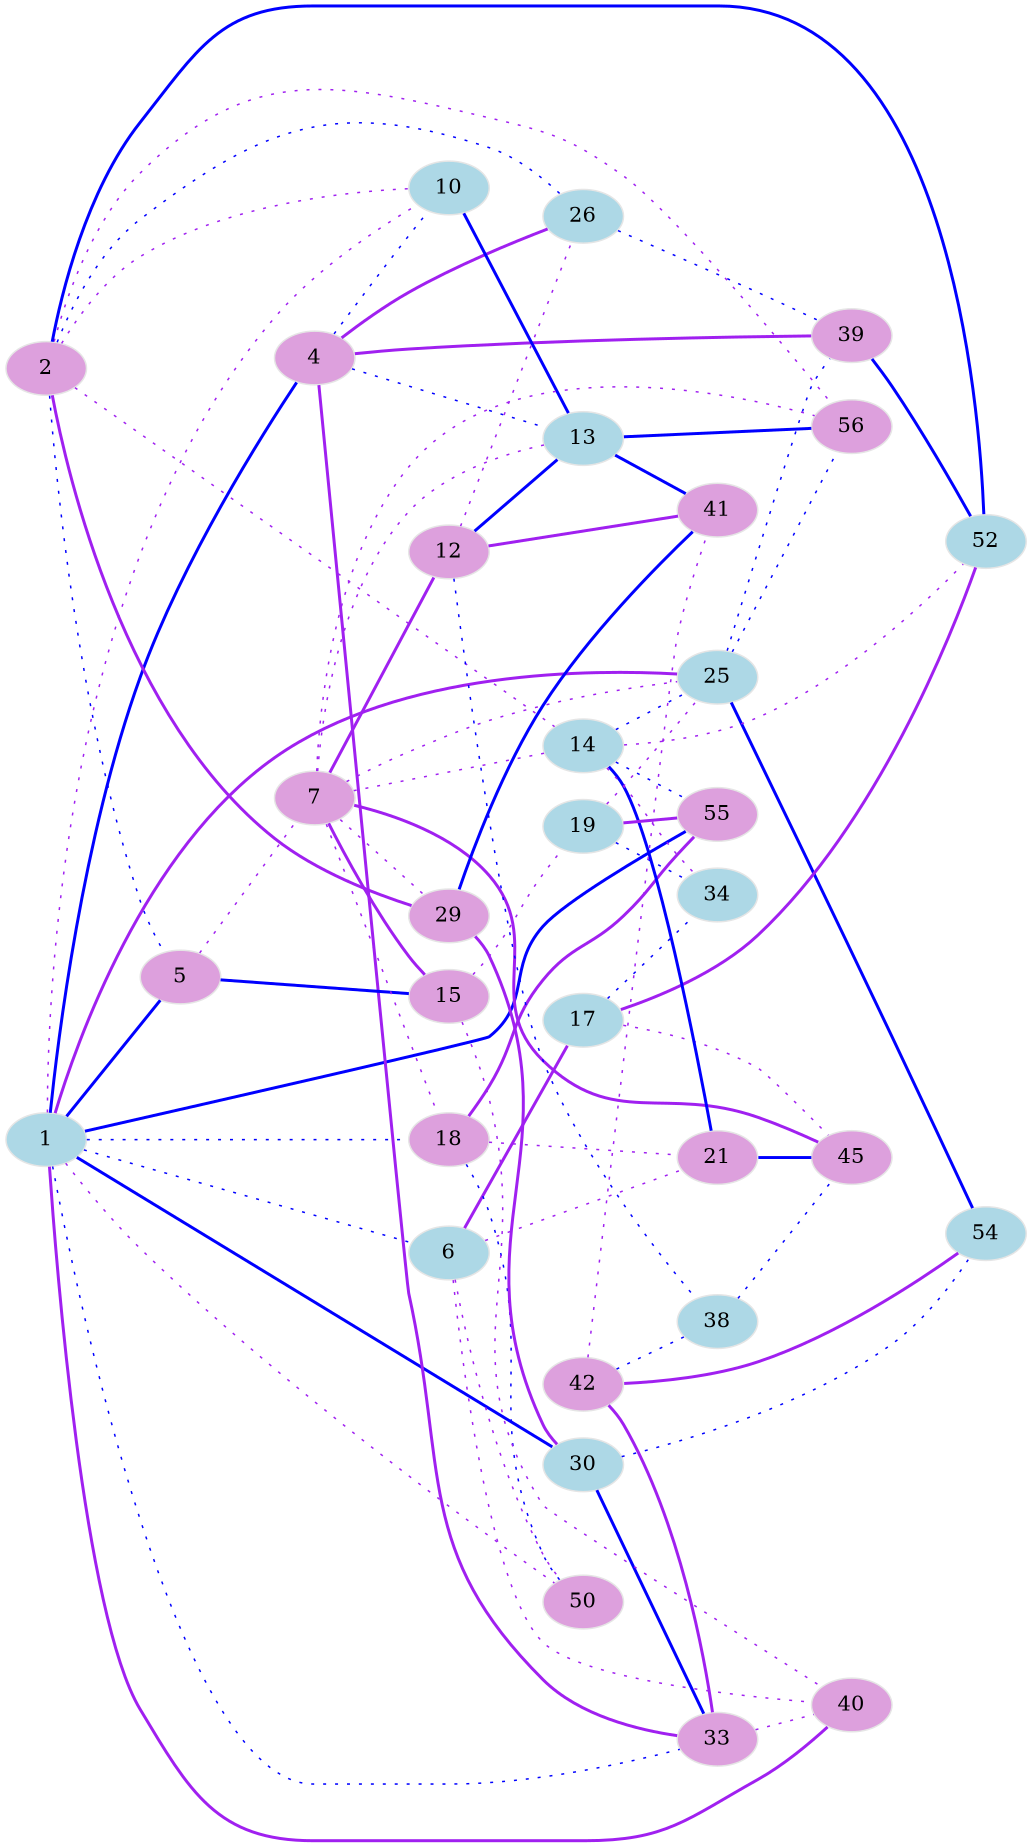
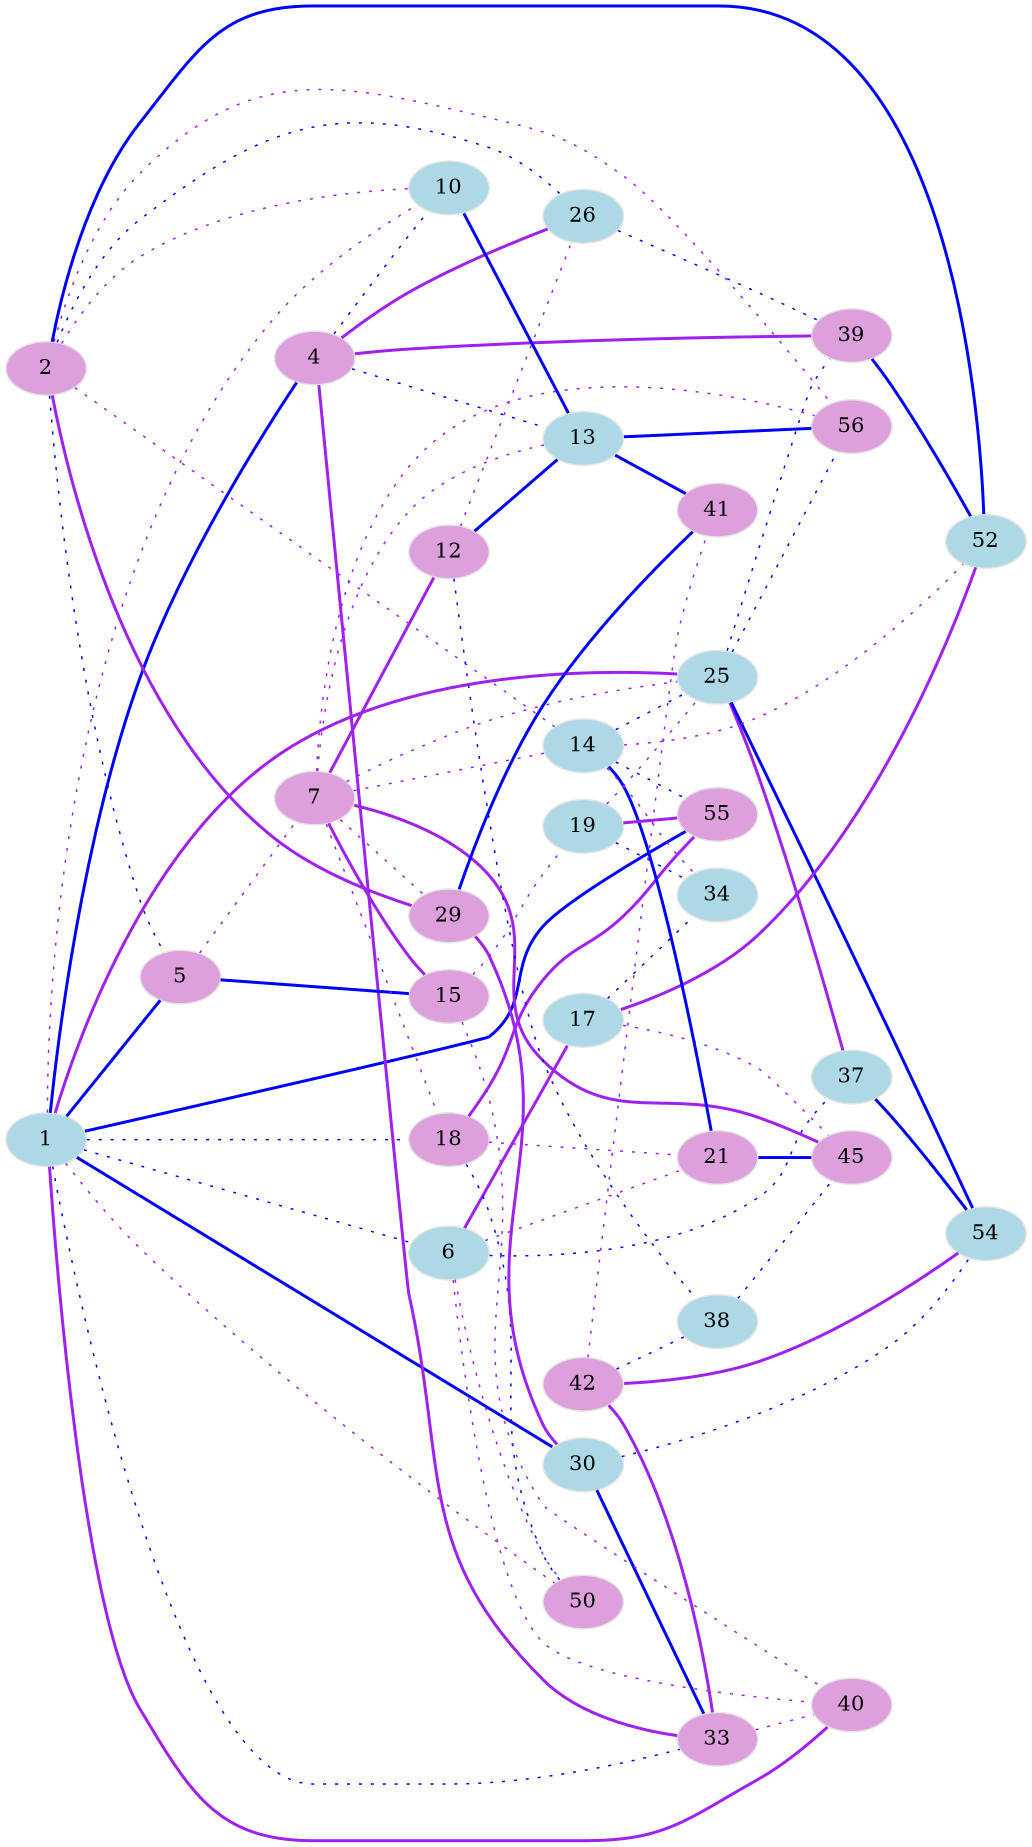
edge "41" -- "12": removed
node "37": added
